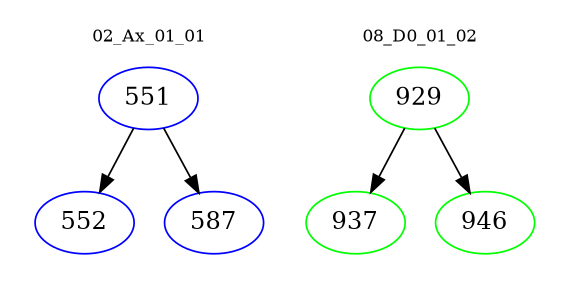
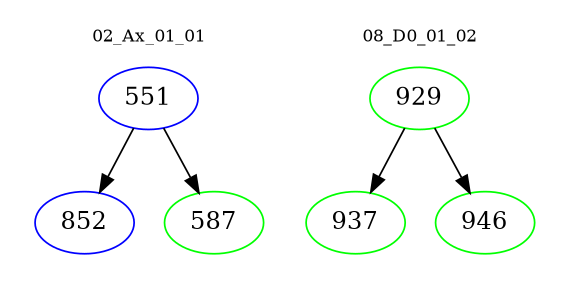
node "552": label "552" -> "852"
node "587": color blue -> green
